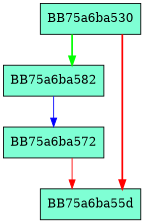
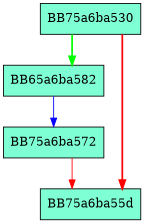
node "BB75a6ba582": label "BB75a6ba582" -> "BB65a6ba582"
